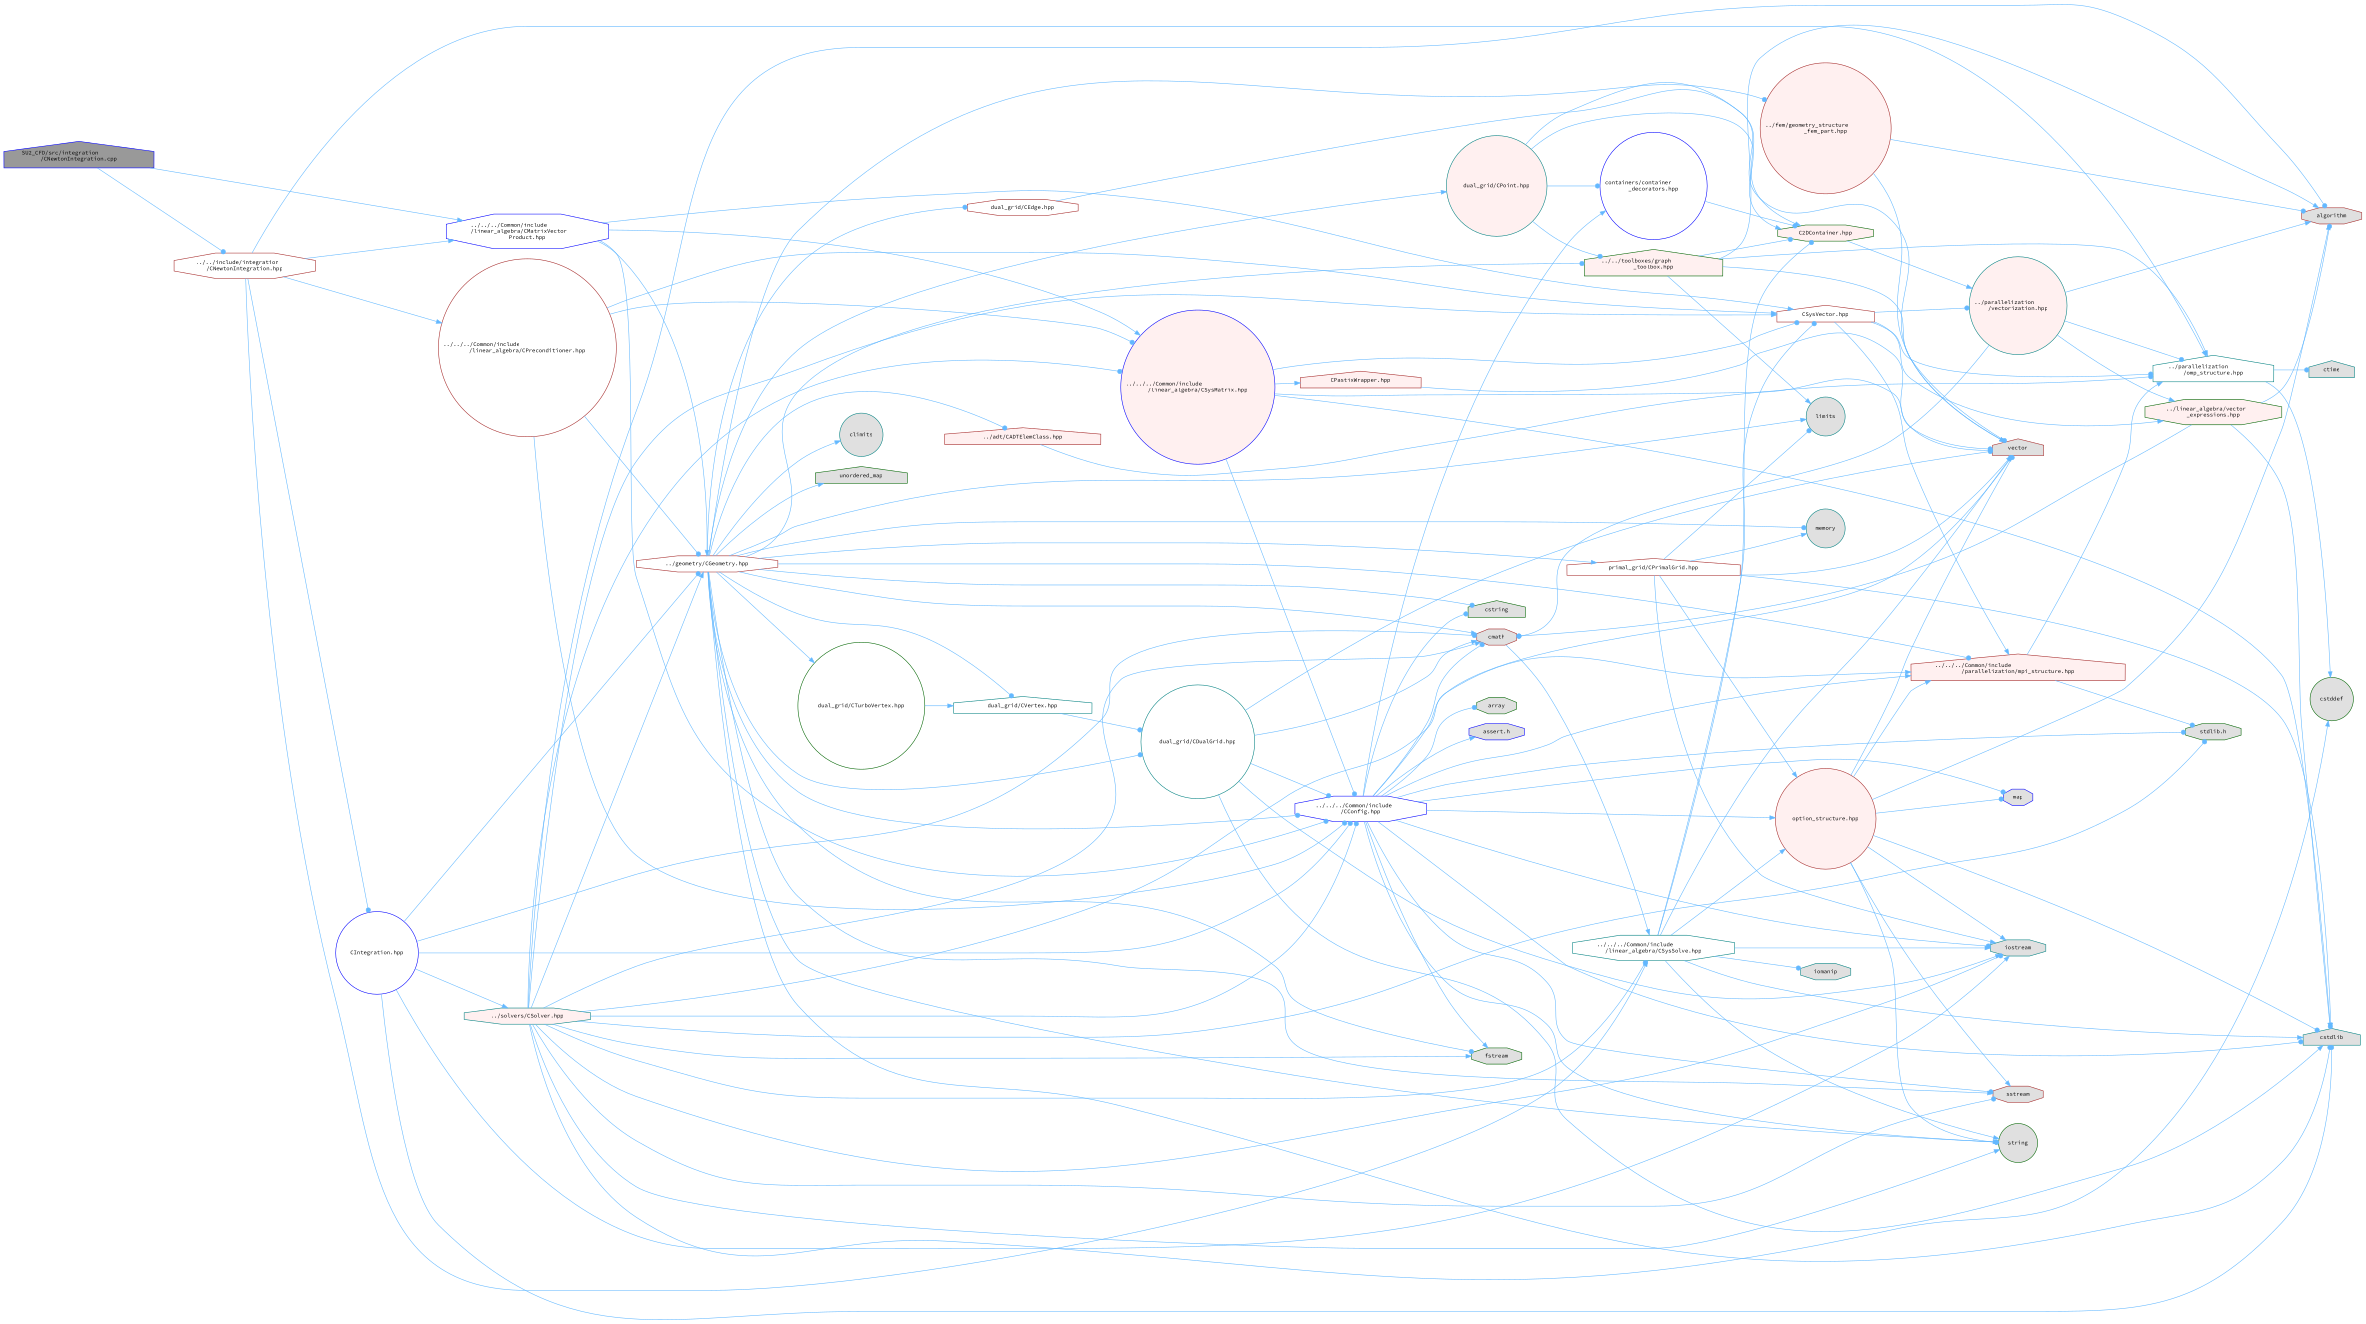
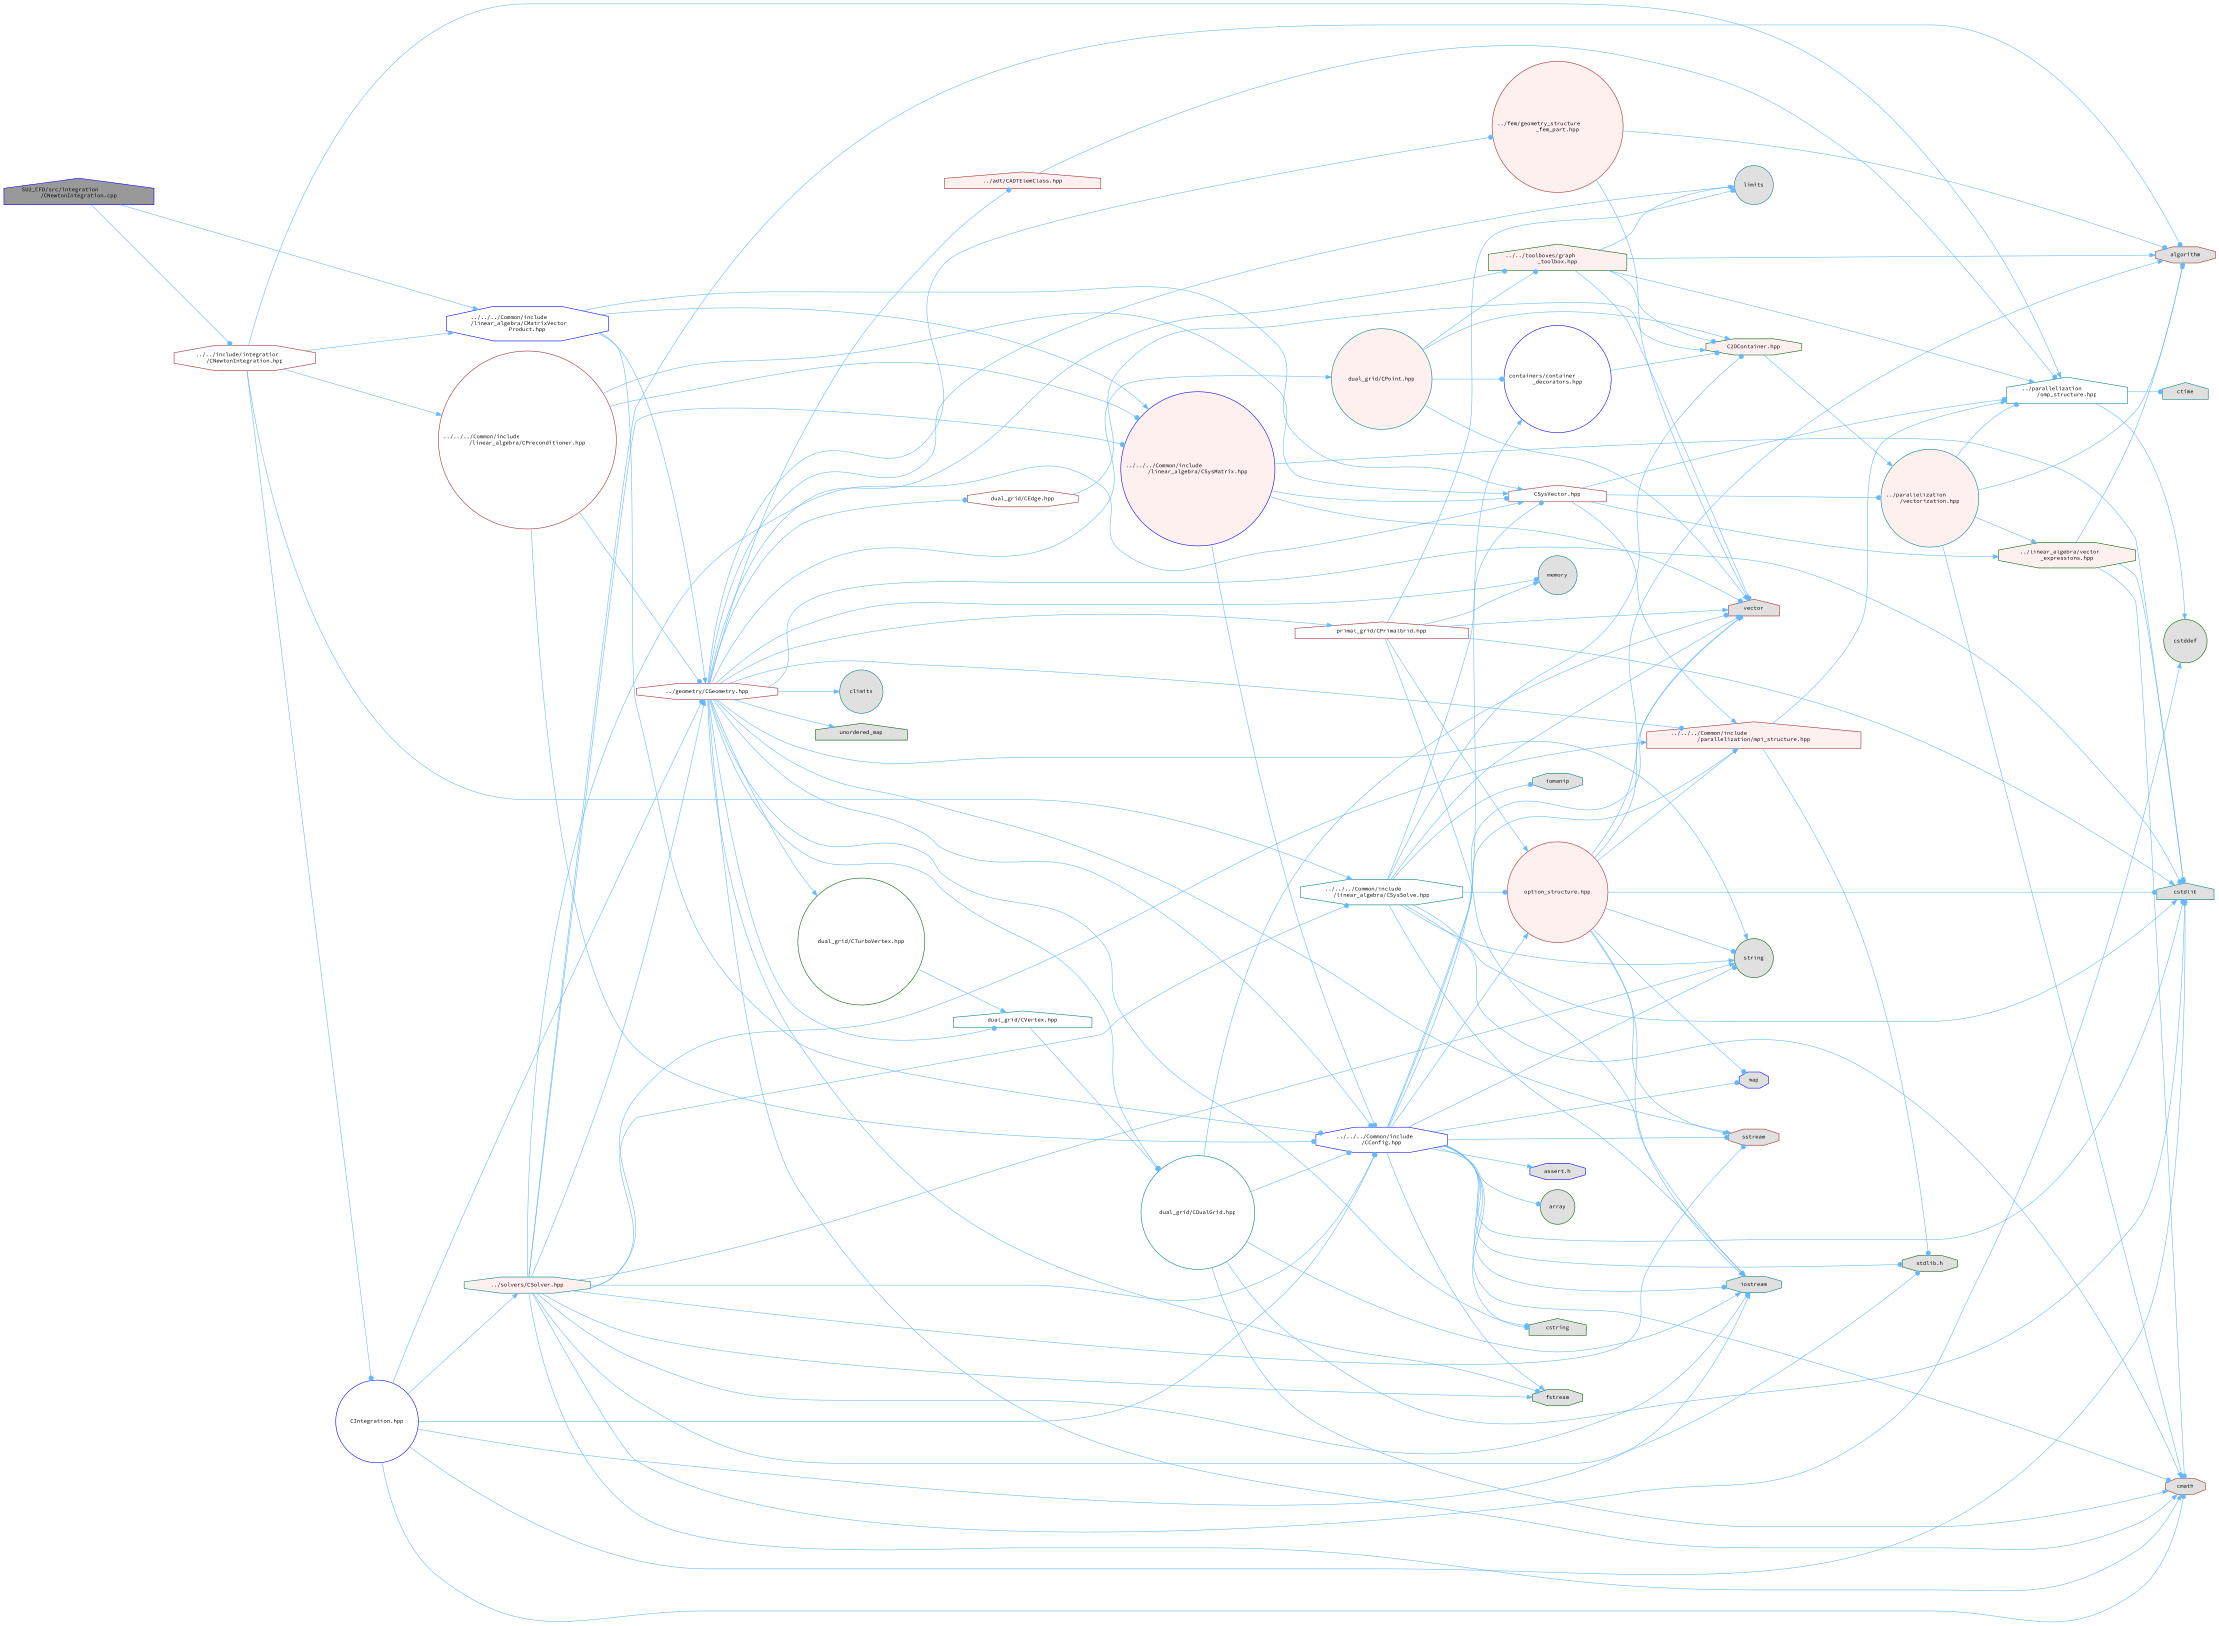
node "CPastixWrapper.hpp": removed
node "array": shape octagon -> circle
edge "cmath" -> "../../../Common/include /linear_algebra/CSysSolve.hpp": reversed
edge "../../../Common/include /linear_algebra/CSysSolve.hpp" -> "option_structure.hpp": arrowhead normal -> dot
